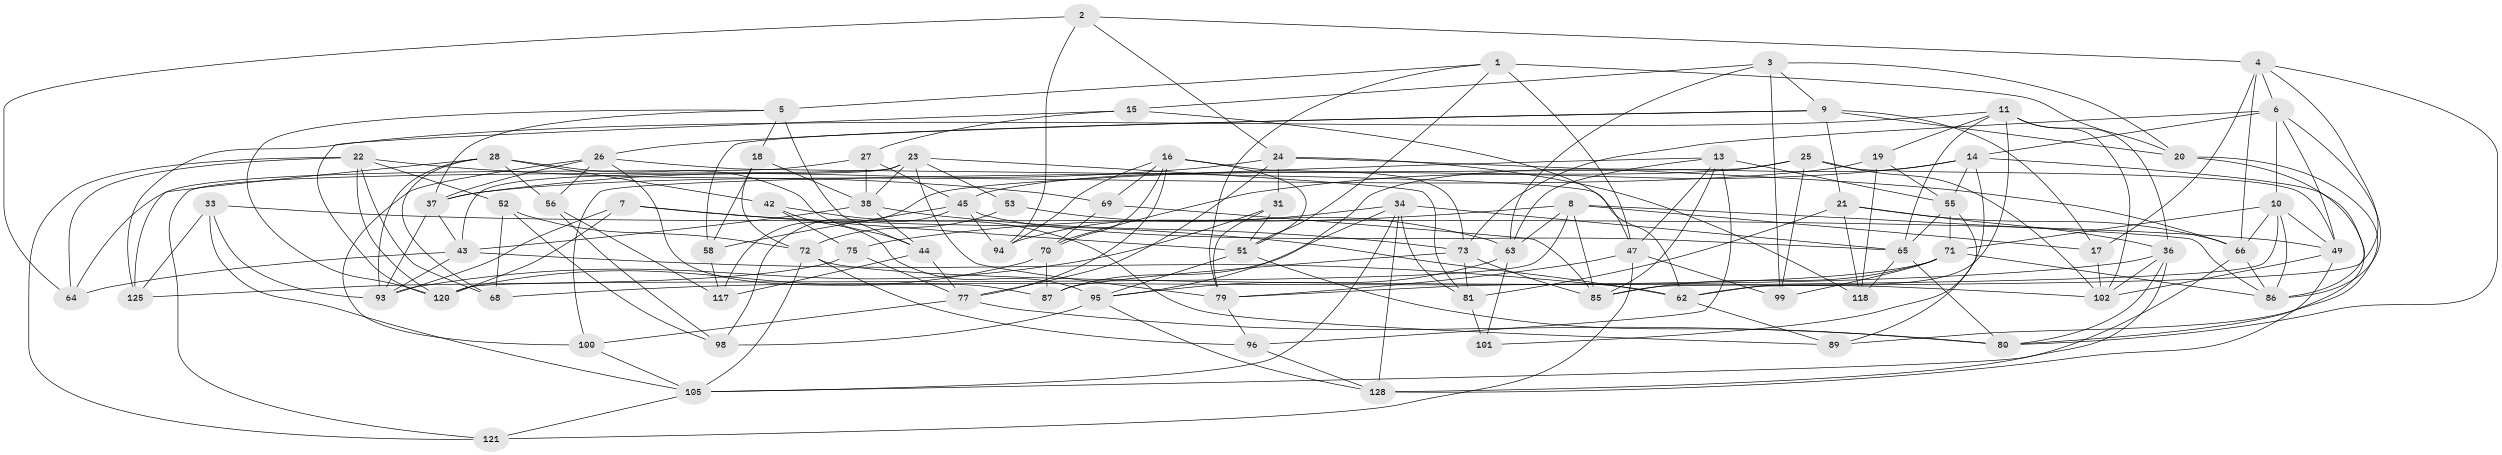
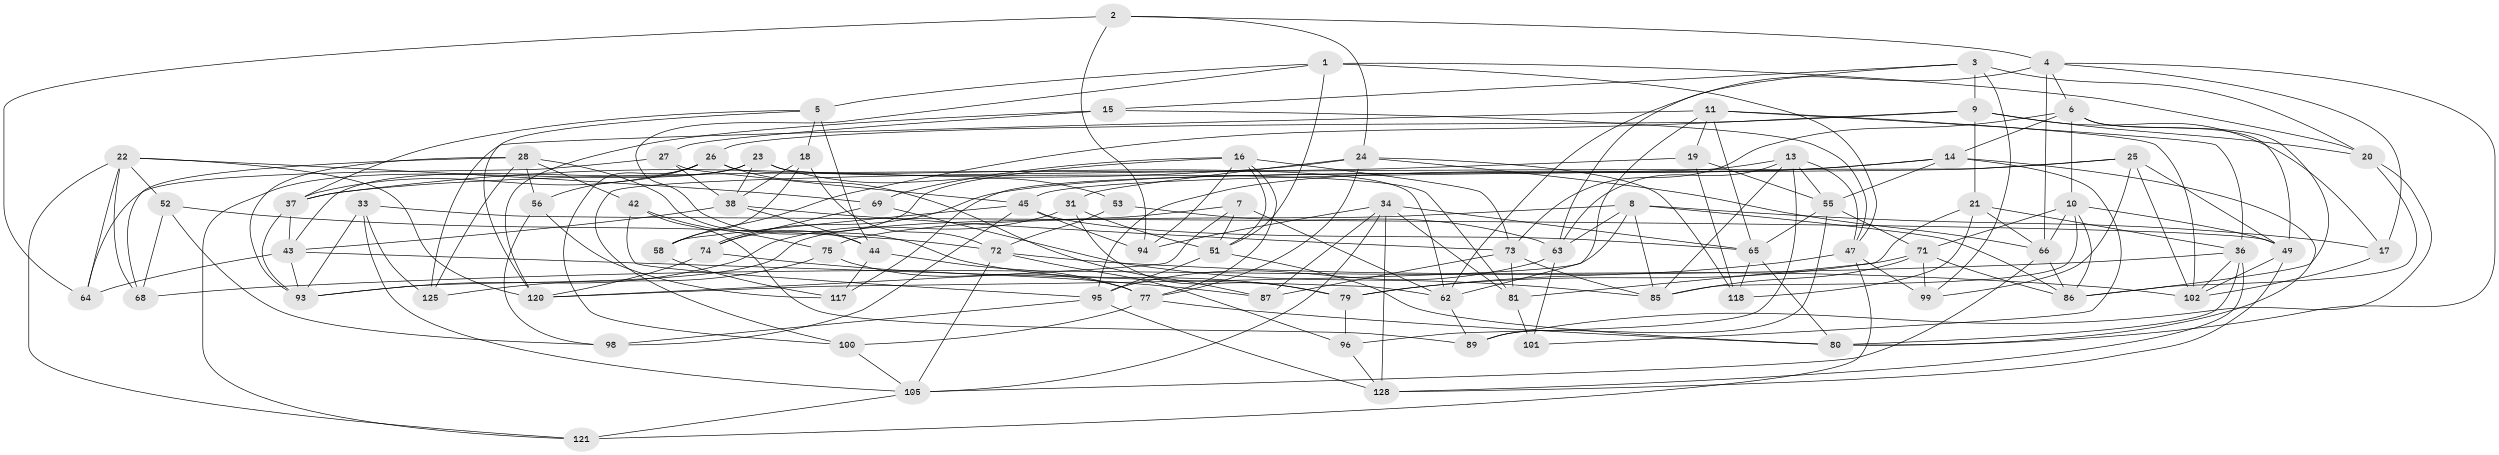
node "70": label "70" -> "74"
edge "23" -- "79": removed
